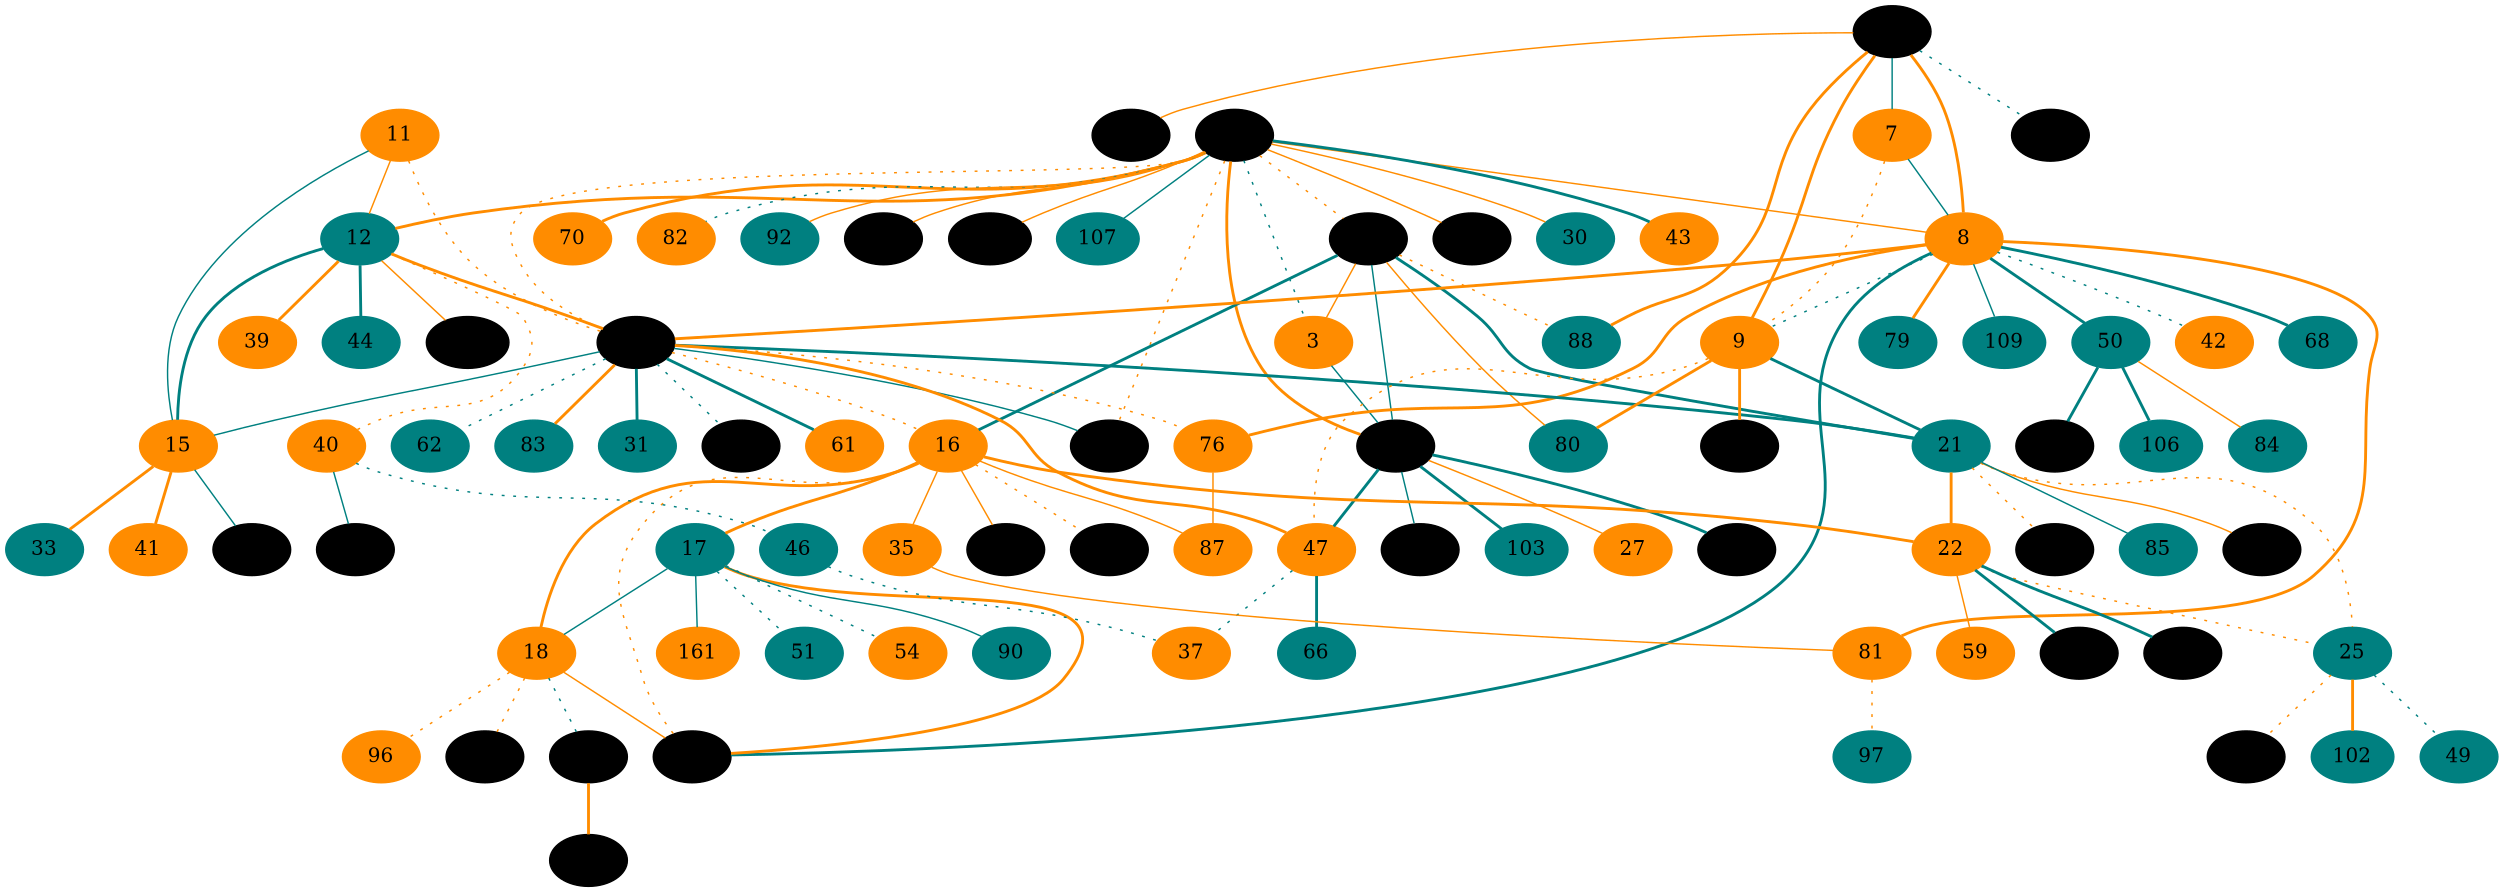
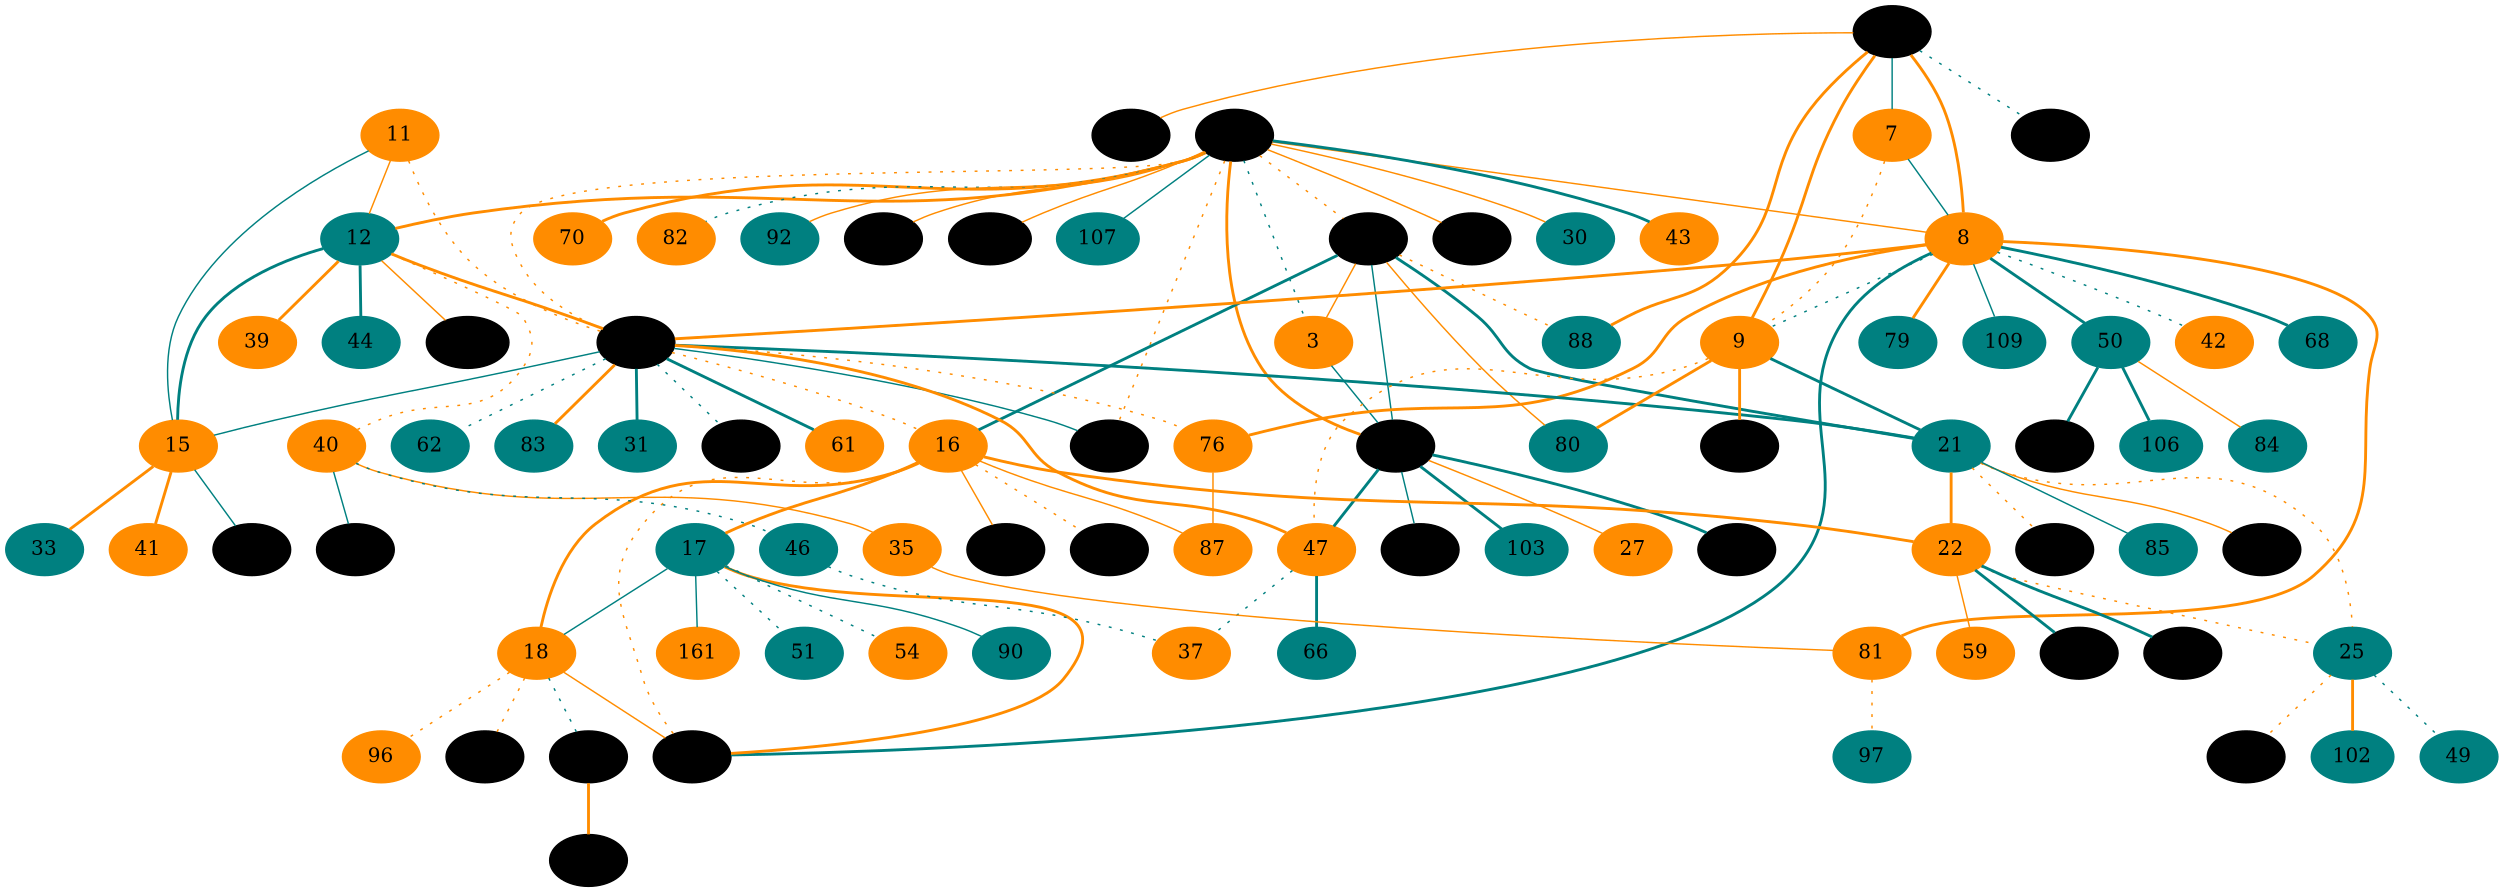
edge "16" -- "35": now "40" -- "35"
